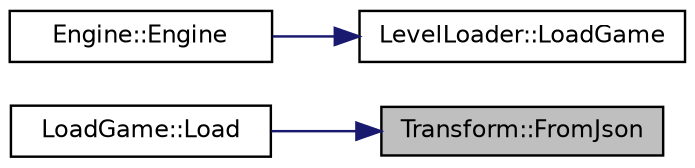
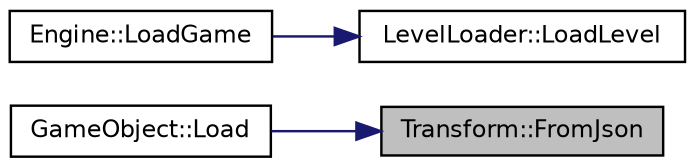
node "Engine::Engine": label "Engine::Engine" -> "Engine::LoadGame"
node "LevelLoader::LoadGame": label "LevelLoader::LoadGame" -> "LevelLoader::LoadLevel"
node "LoadGame::Load": label "LoadGame::Load" -> "GameObject::Load"
